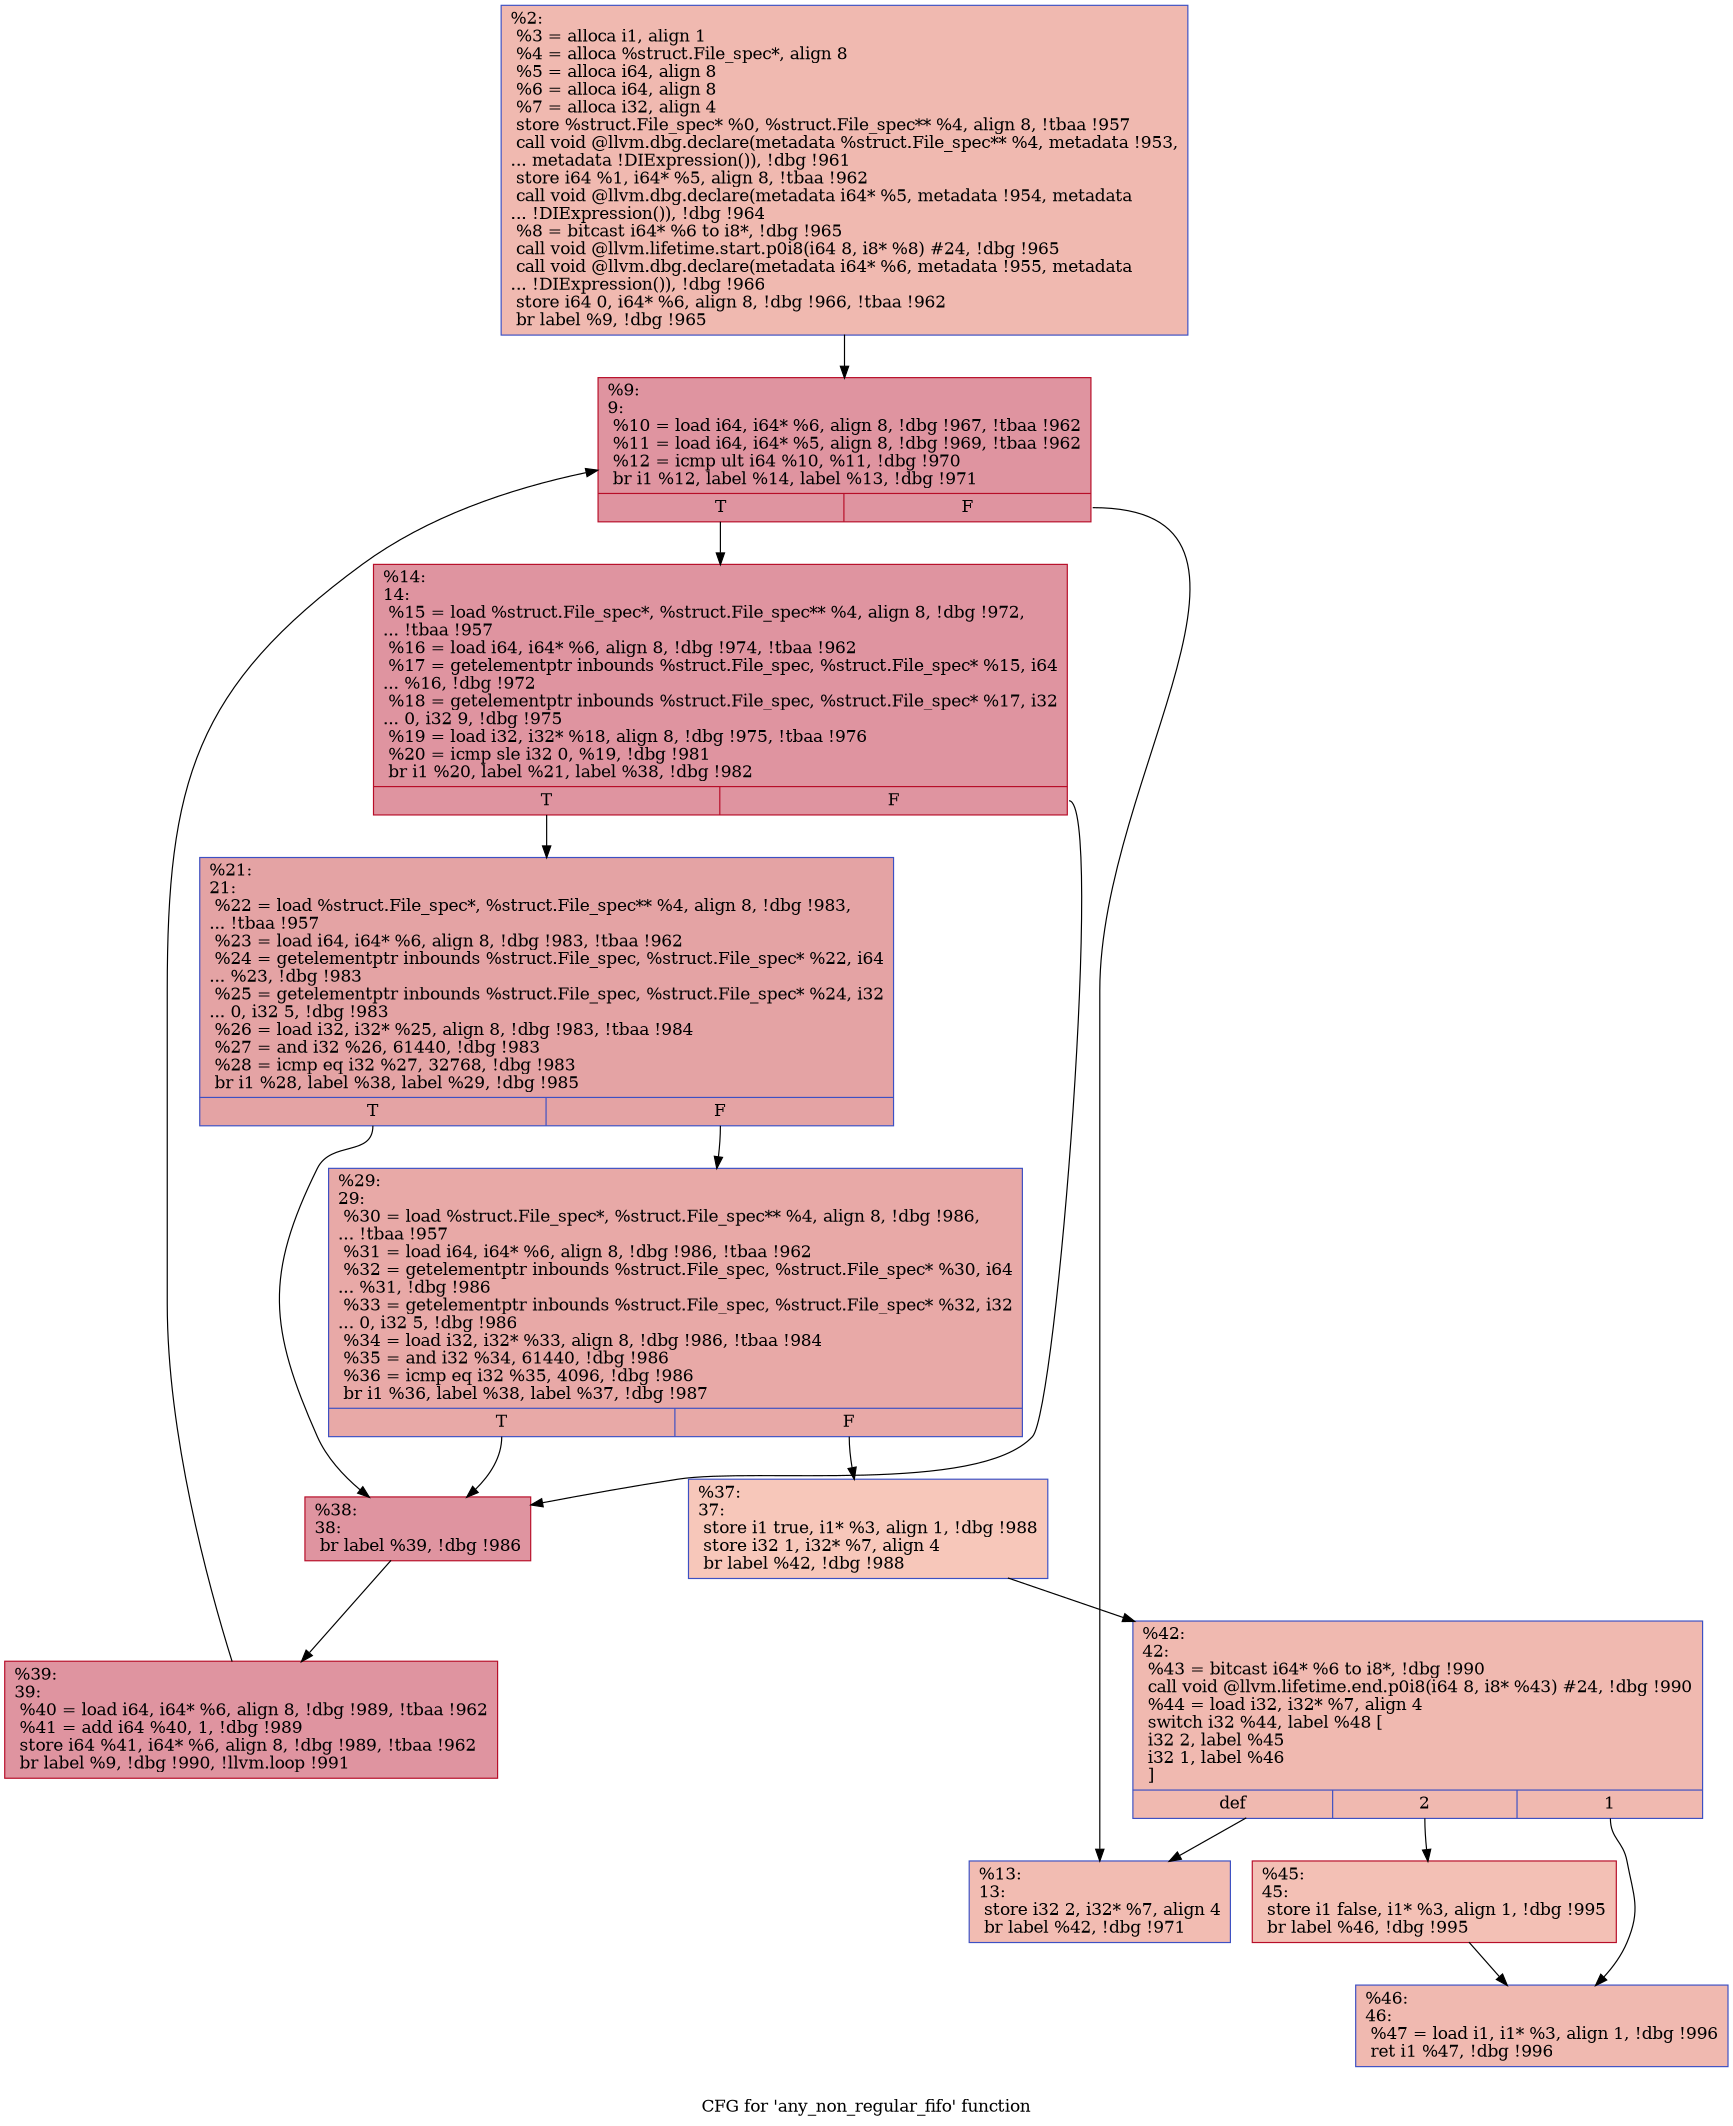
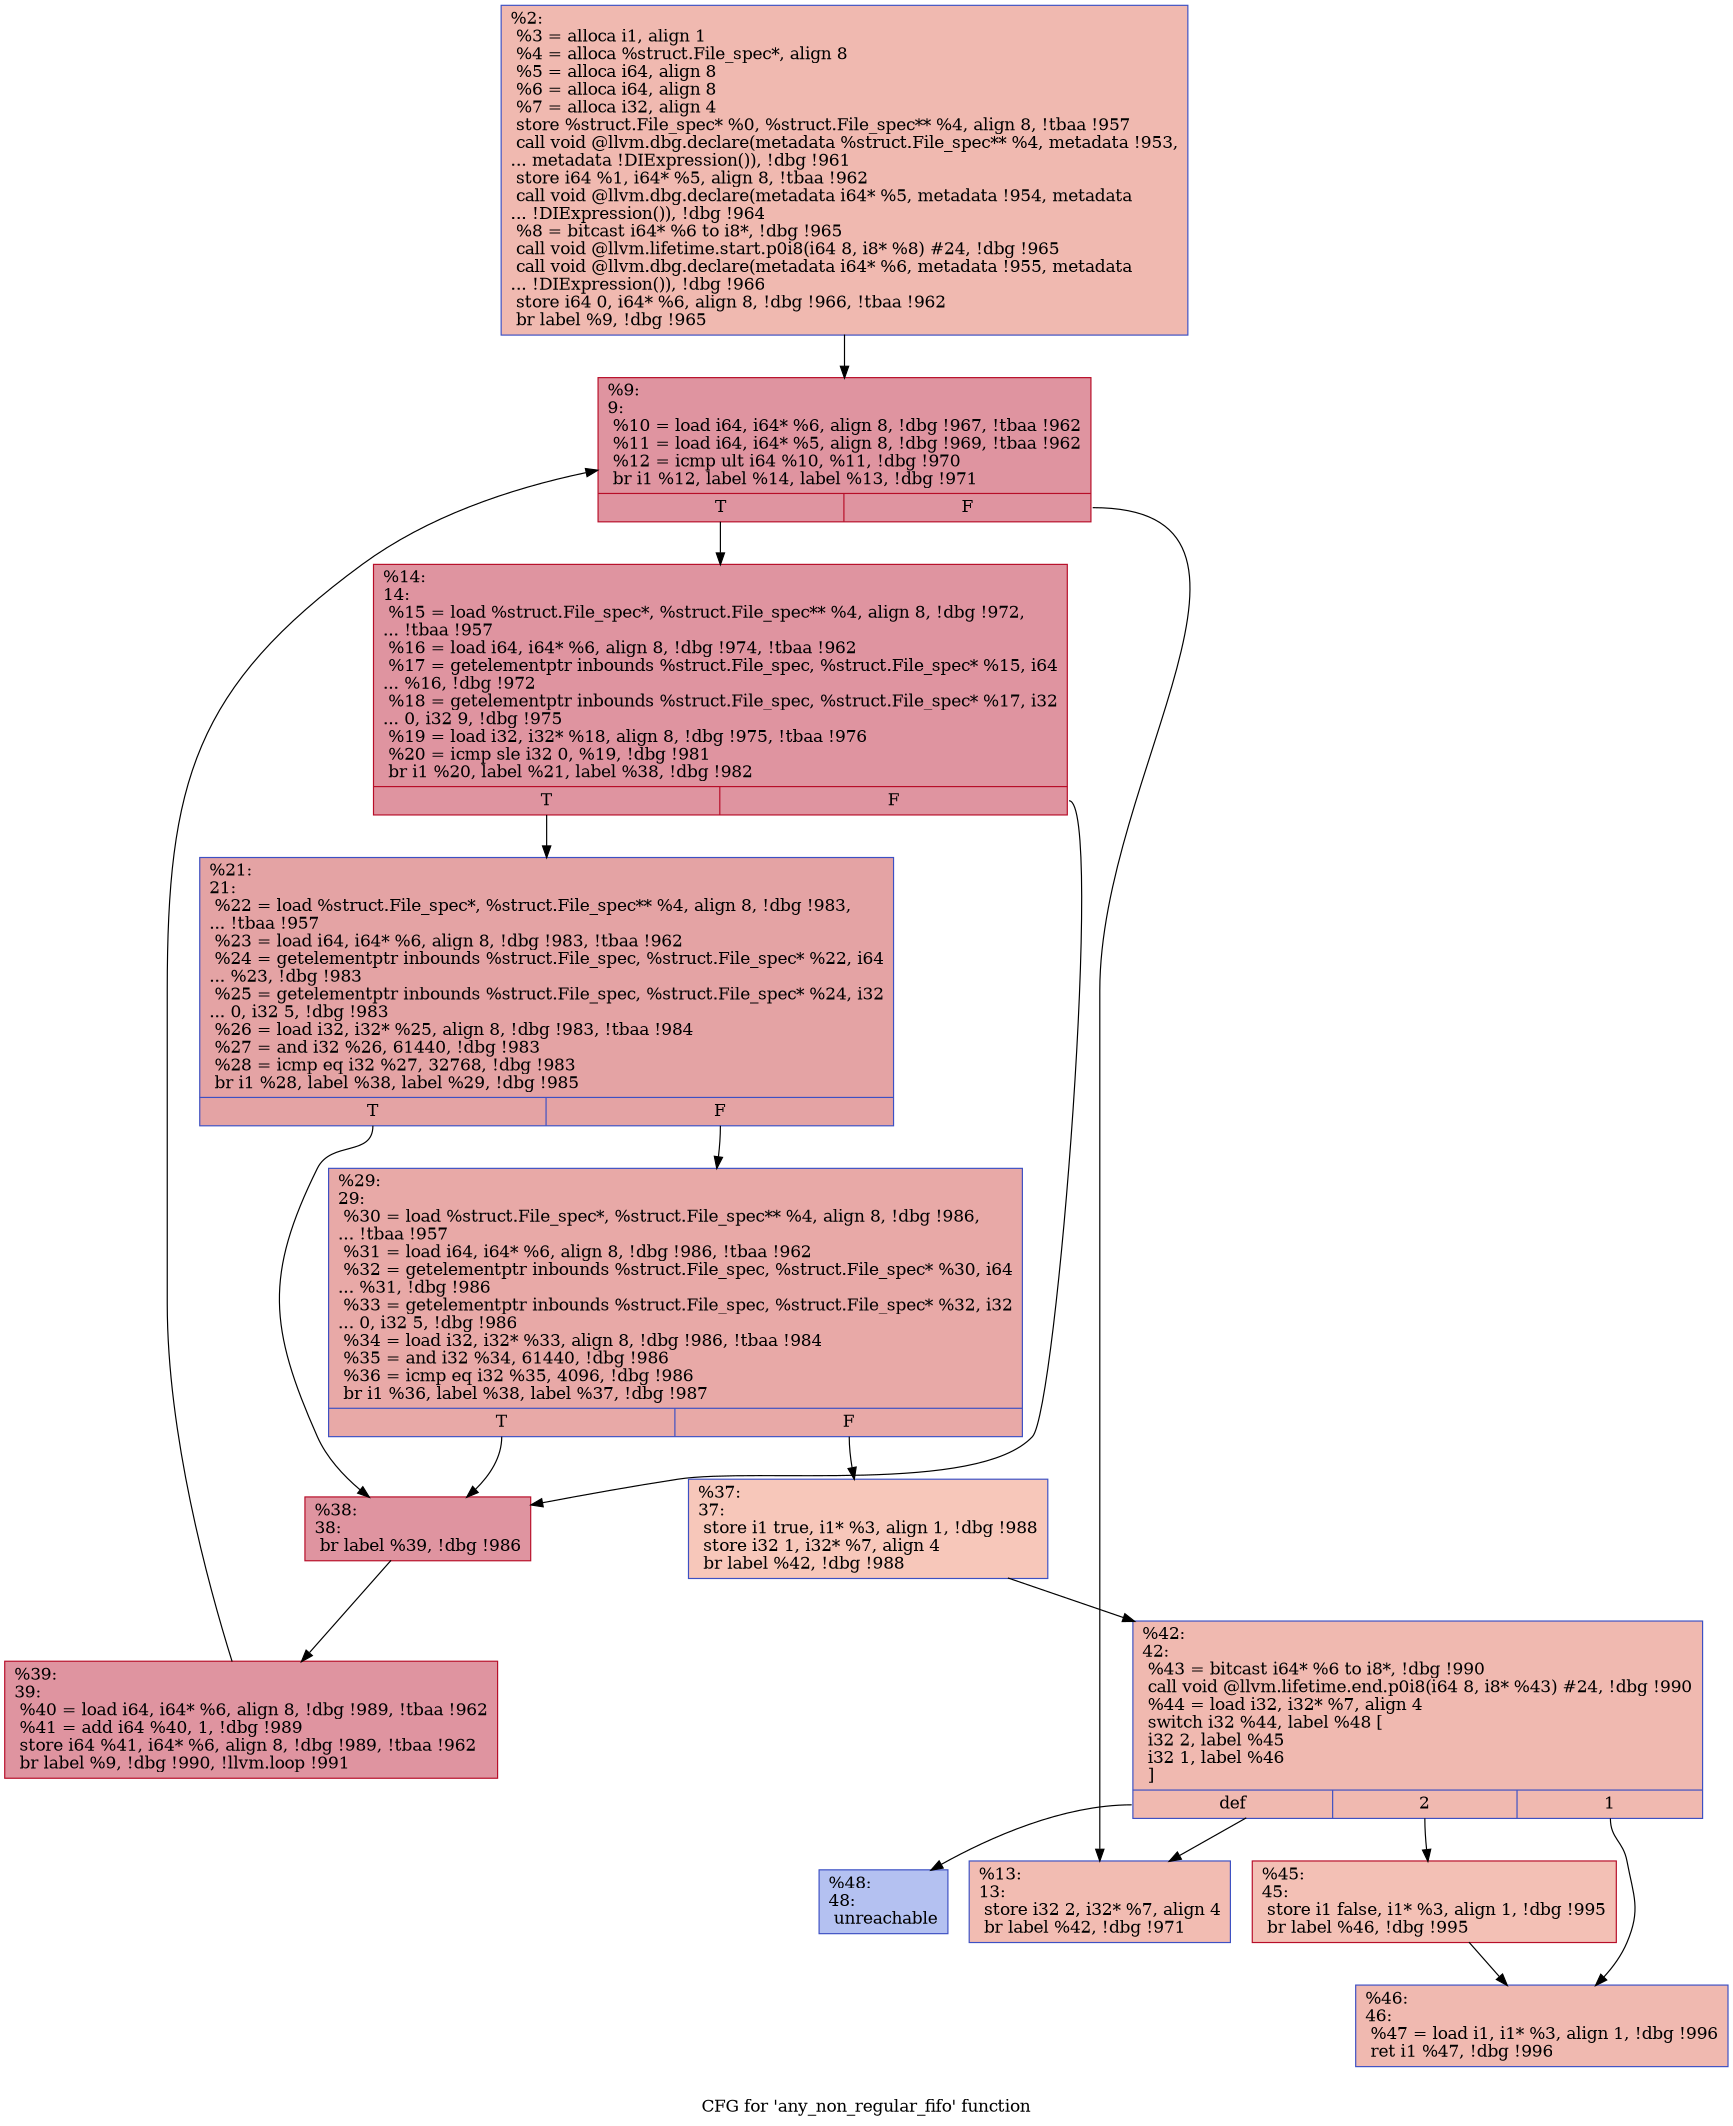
node "%48:": added
